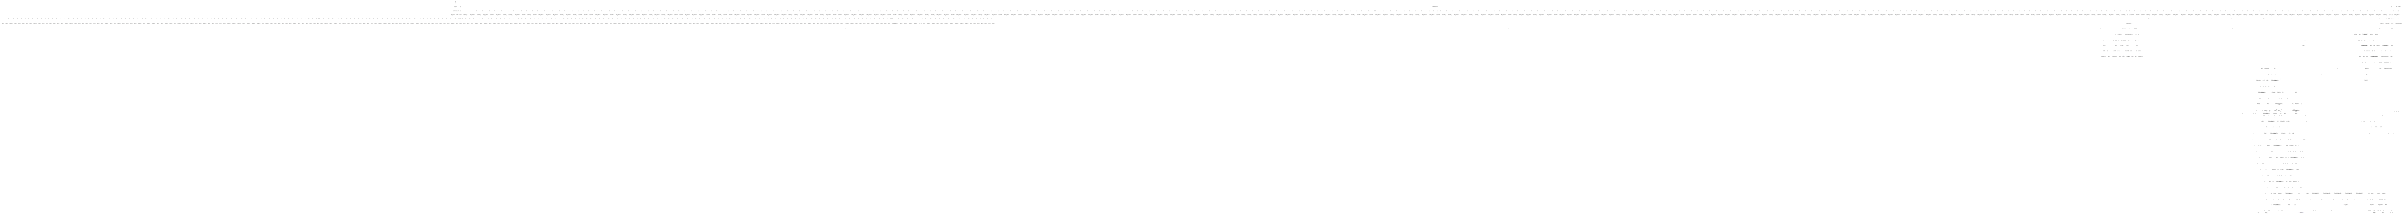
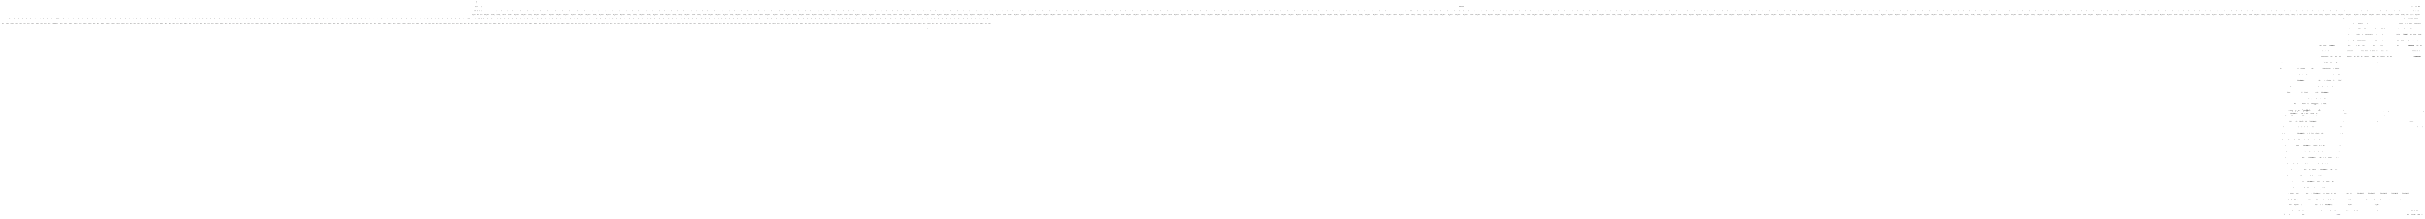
node "(ControlStructure,if (status != MagickFalse))": added
